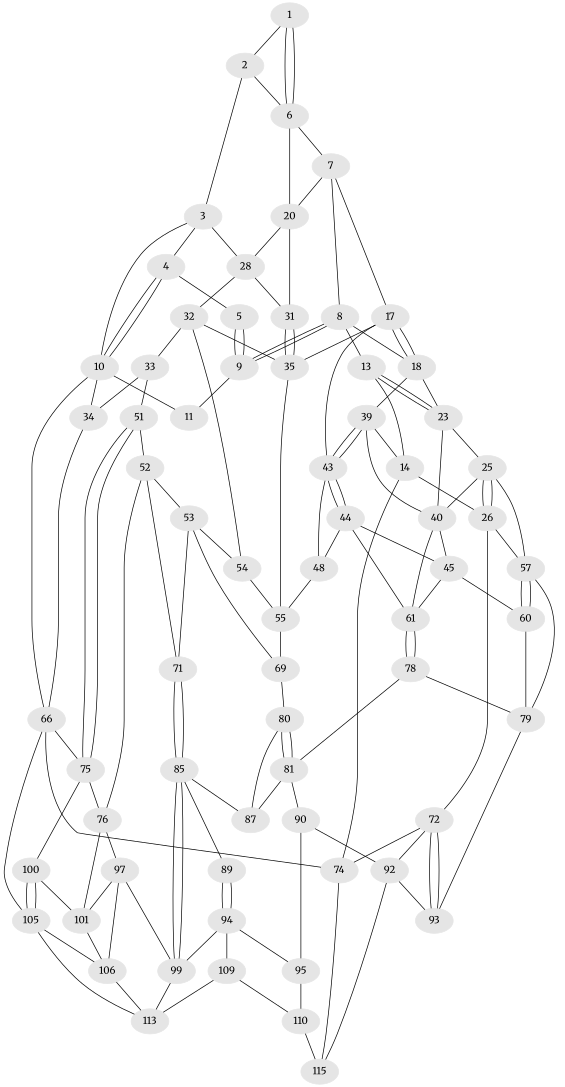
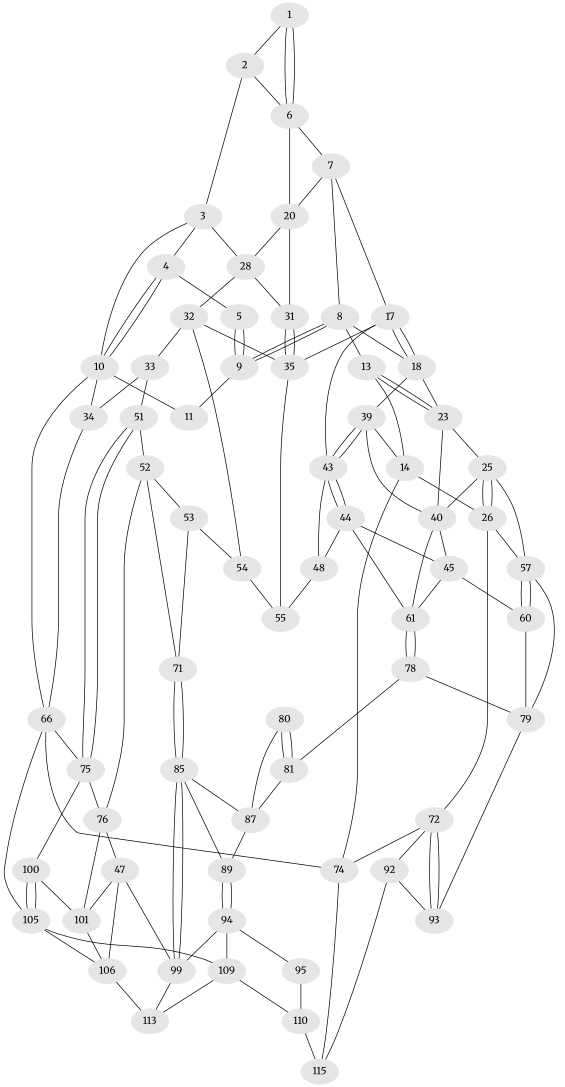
node "69": removed
node "90": removed
edge "87" -- "89": added
node "97": label "97" -> "47"
edge "105" -- "113": now "105" -- "109"
